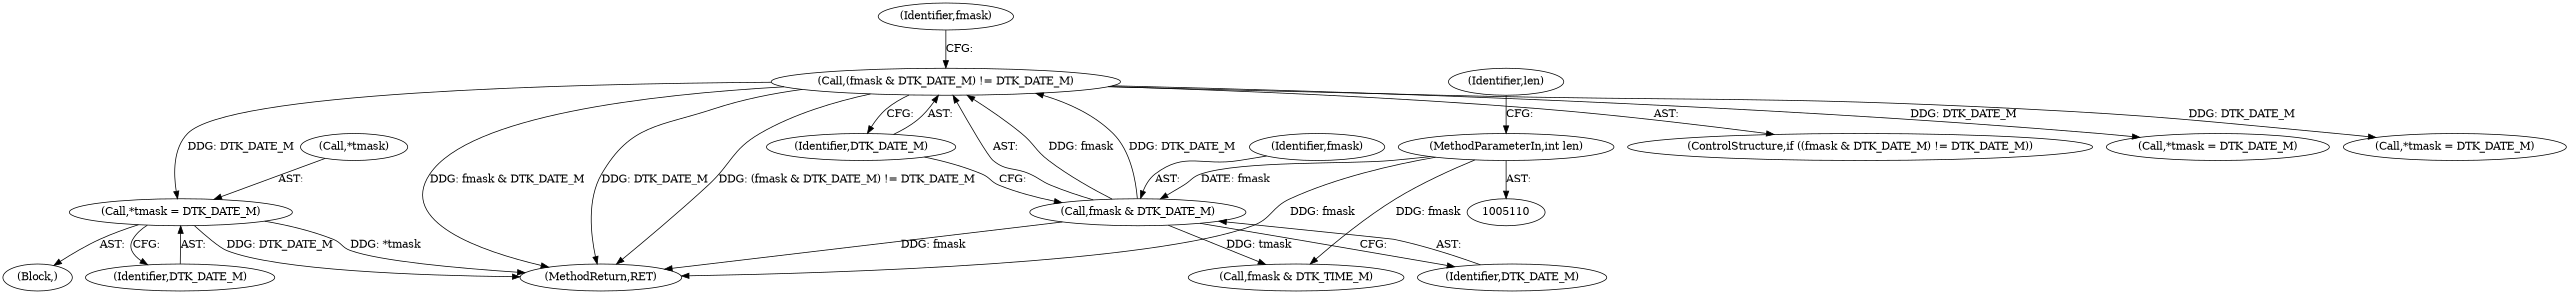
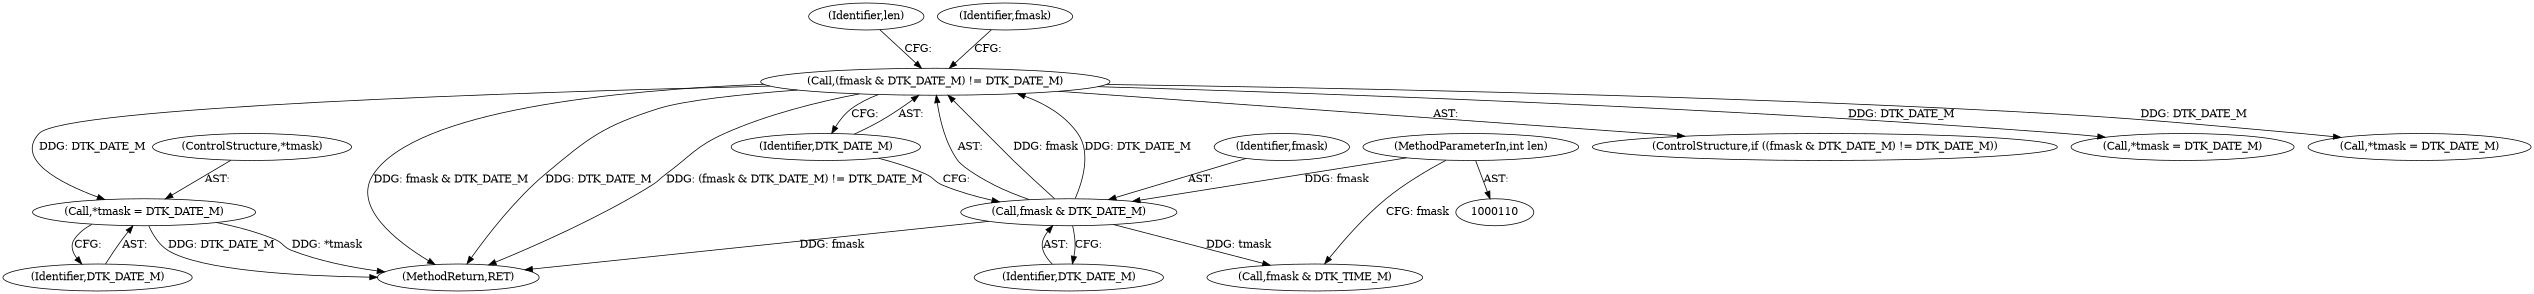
edge "(Identifier,len)" -> "(MethodParameterIn,int len)": now "(Identifier,len)" -> "(Call,(fmask & DTK_DATE_M) != DTK_DATE_M)"
node "(Call,*tmask)": label "(Call,*tmask)" -> "(ControlStructure,*tmask)"
edge "(MethodParameterIn,int len)" -> "(Call,fmask & DTK_DATE_M)": label "DATE: fmask" -> "DDG: fmask"
edge "(MethodParameterIn,int len)" -> "(Call,fmask & DTK_TIME_M)": label "DDG: fmask" -> "CFG: fmask"
node "1005110": label "1005110" -> "1000110"
edge "(MethodParameterIn,int len)" -> "(MethodReturn,RET)": removed, label "DDG: fmask"
node "(Block,)": removed
